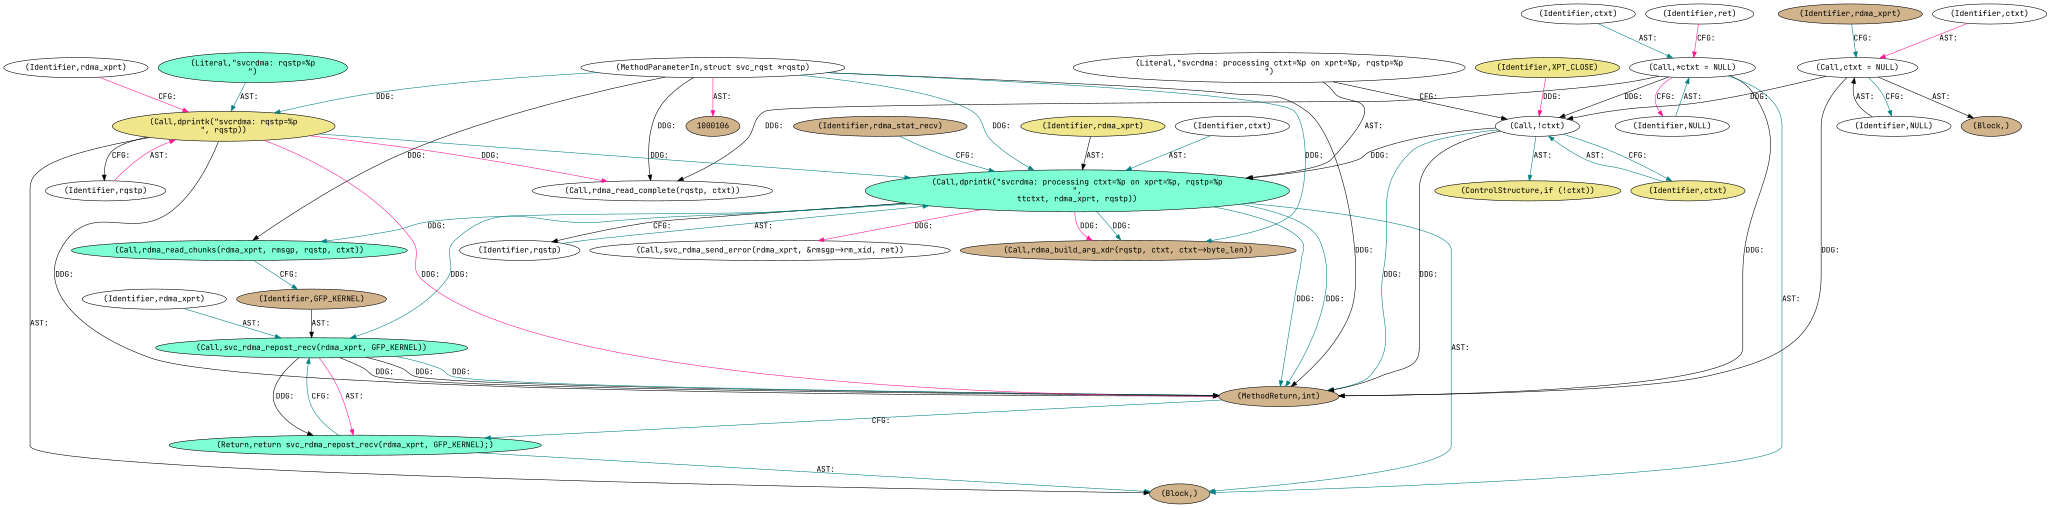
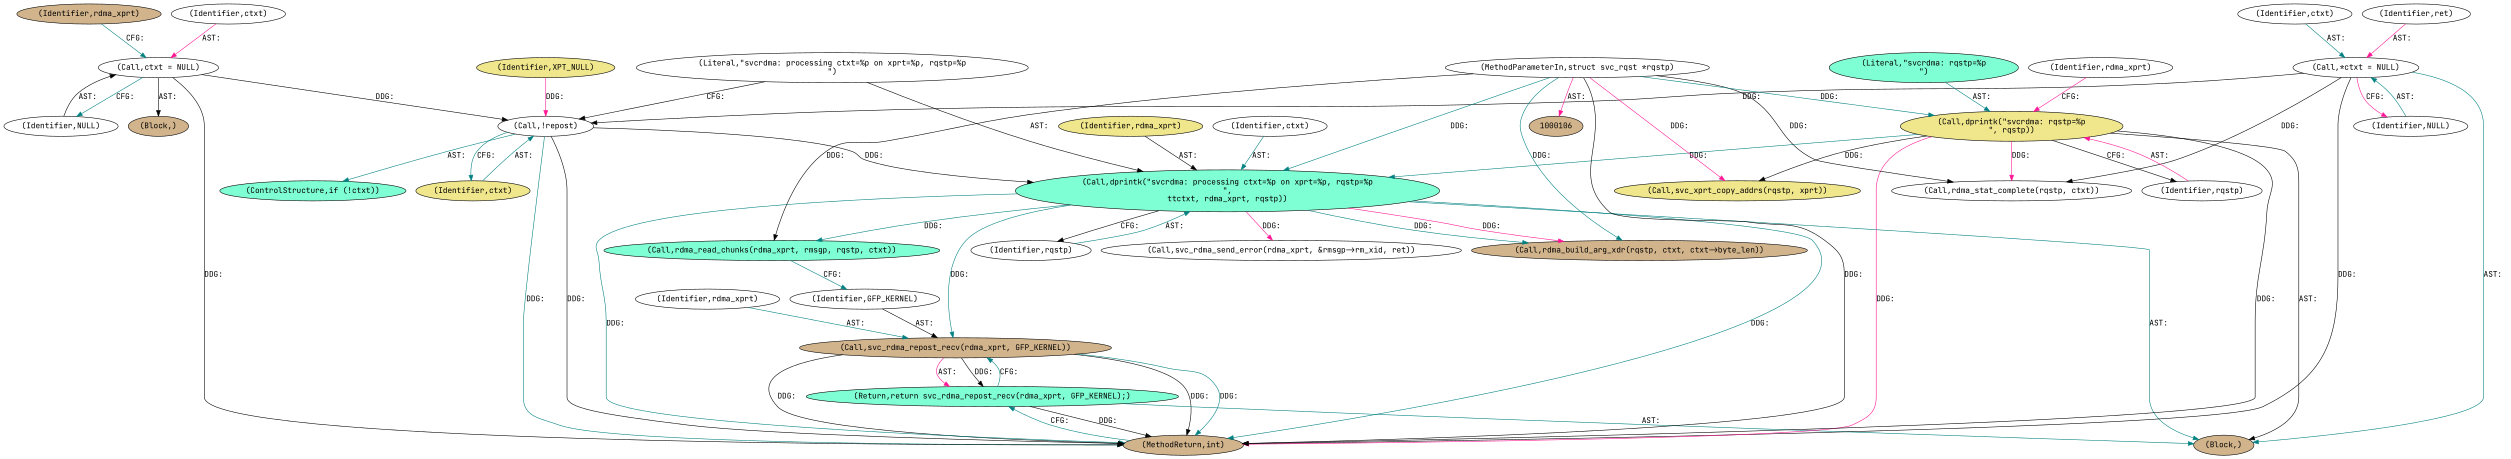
edge "(Identifier,ret)" -> "(Call,*ctxt = NULL)": label "CFG: " -> "AST: "
node "(Identifier,XPT_CLOSE)": label "(Identifier,XPT_CLOSE)" -> "(Identifier,XPT_NULL)"
node "(Identifier,rdma_stat_recv)": removed
node "(Call,!ctxt)": label "(Call,!ctxt)" -> "(Call,!repost)"
node "(Call,rdma_read_complete(rqstp, ctxt))": label "(Call,rdma_read_complete(rqstp, ctxt))" -> "(Call,rdma_stat_complete(rqstp, ctxt))"
node "(ControlStructure,if (!ctxt))": fillcolor khaki -> aquamarine
node "(Call,svc_xprt_copy_addrs(rqstp, xprt))": added
node "(Identifier,GFP_KERNEL)": fillcolor tan -> white
node "(Call,svc_rdma_repost_recv(rdma_xprt, GFP_KERNEL))": fillcolor aquamarine -> tan
edge "(Return,return svc_rdma_repost_recv(rdma_xprt, GFP_KERNEL);)" -> "(MethodReturn,int)": added, label "DDG:"
